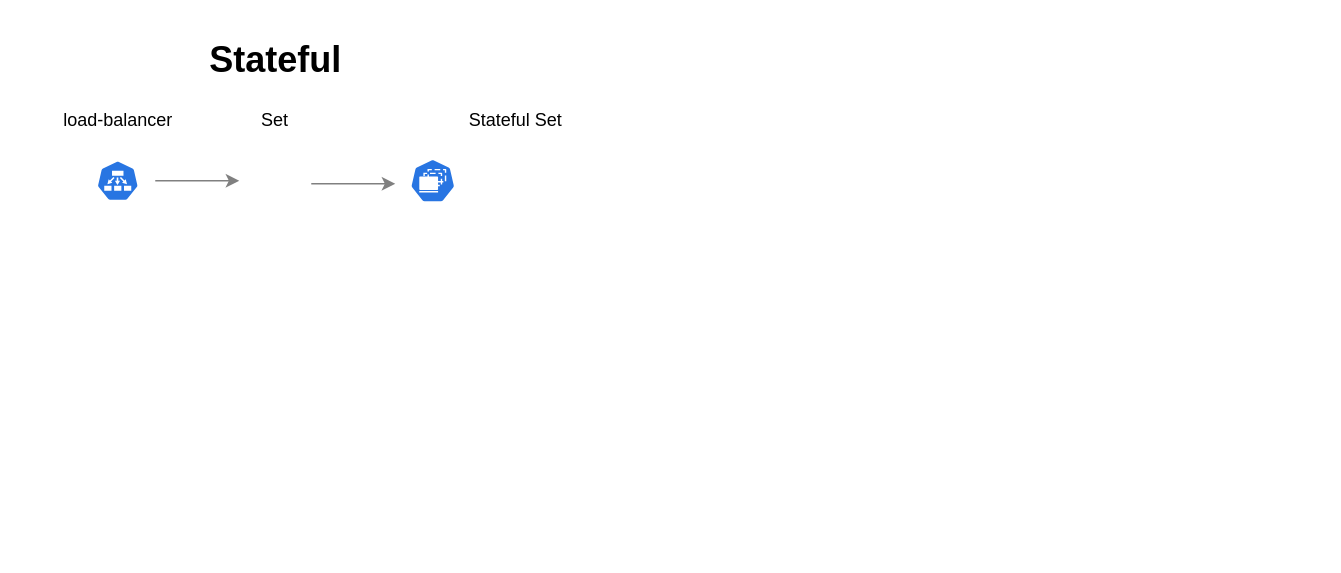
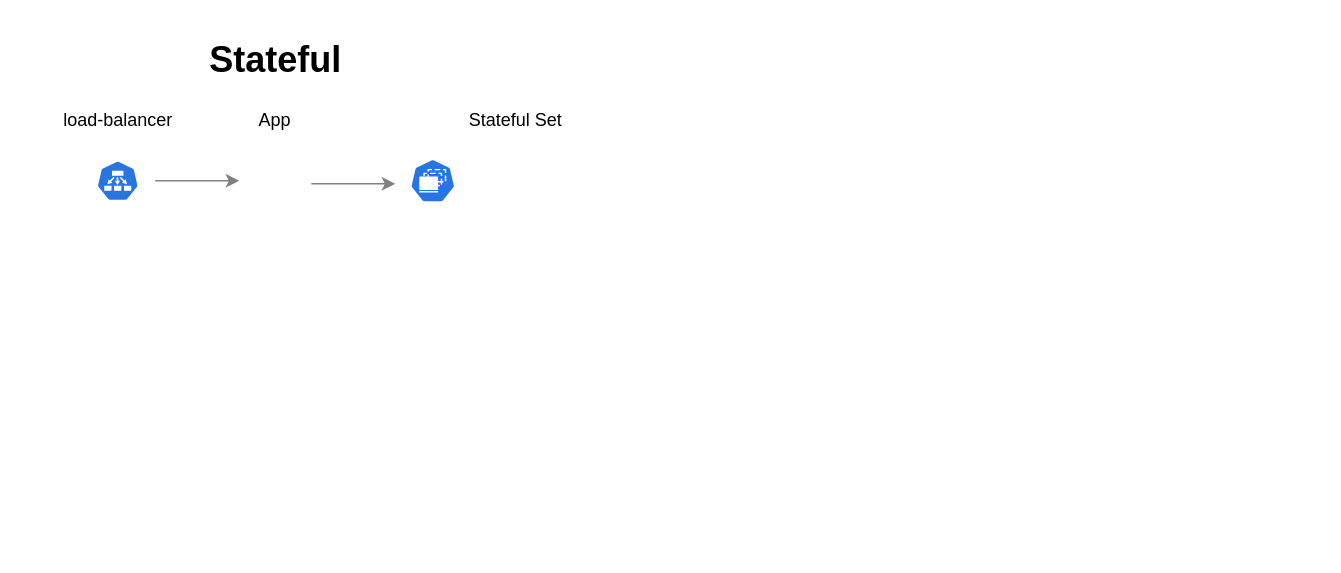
node "Set": label "Set" -> "App"
